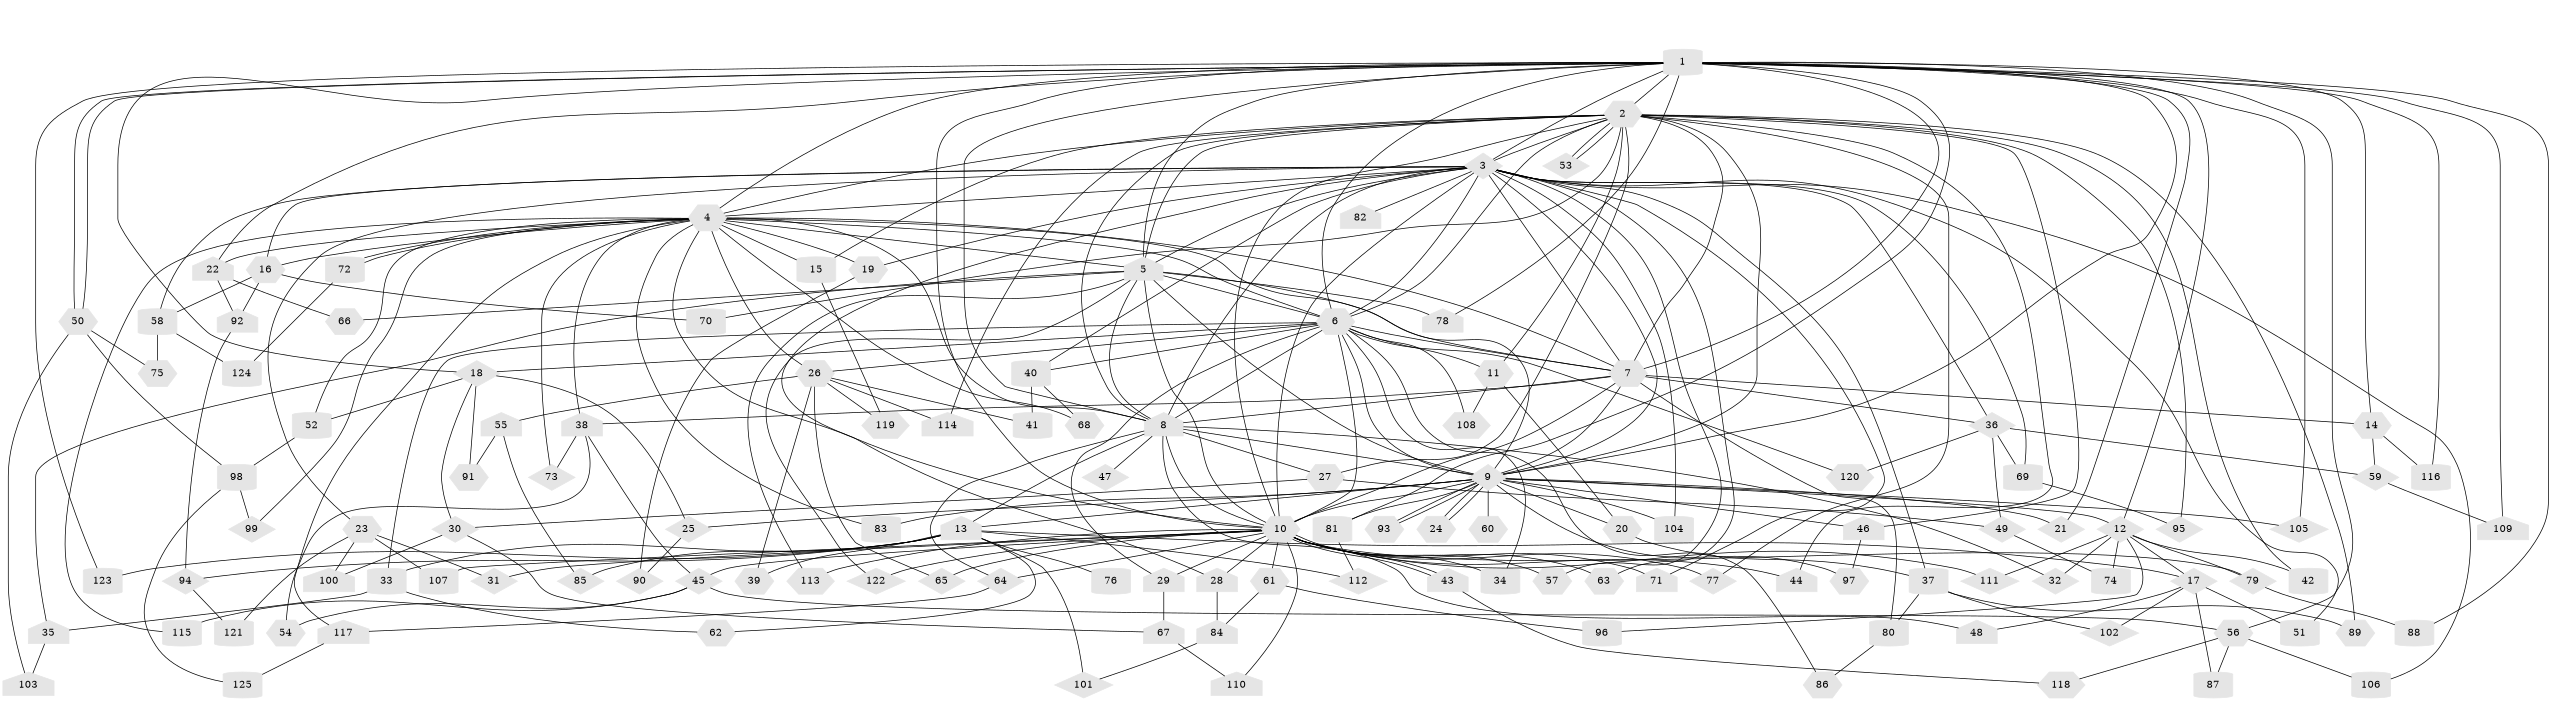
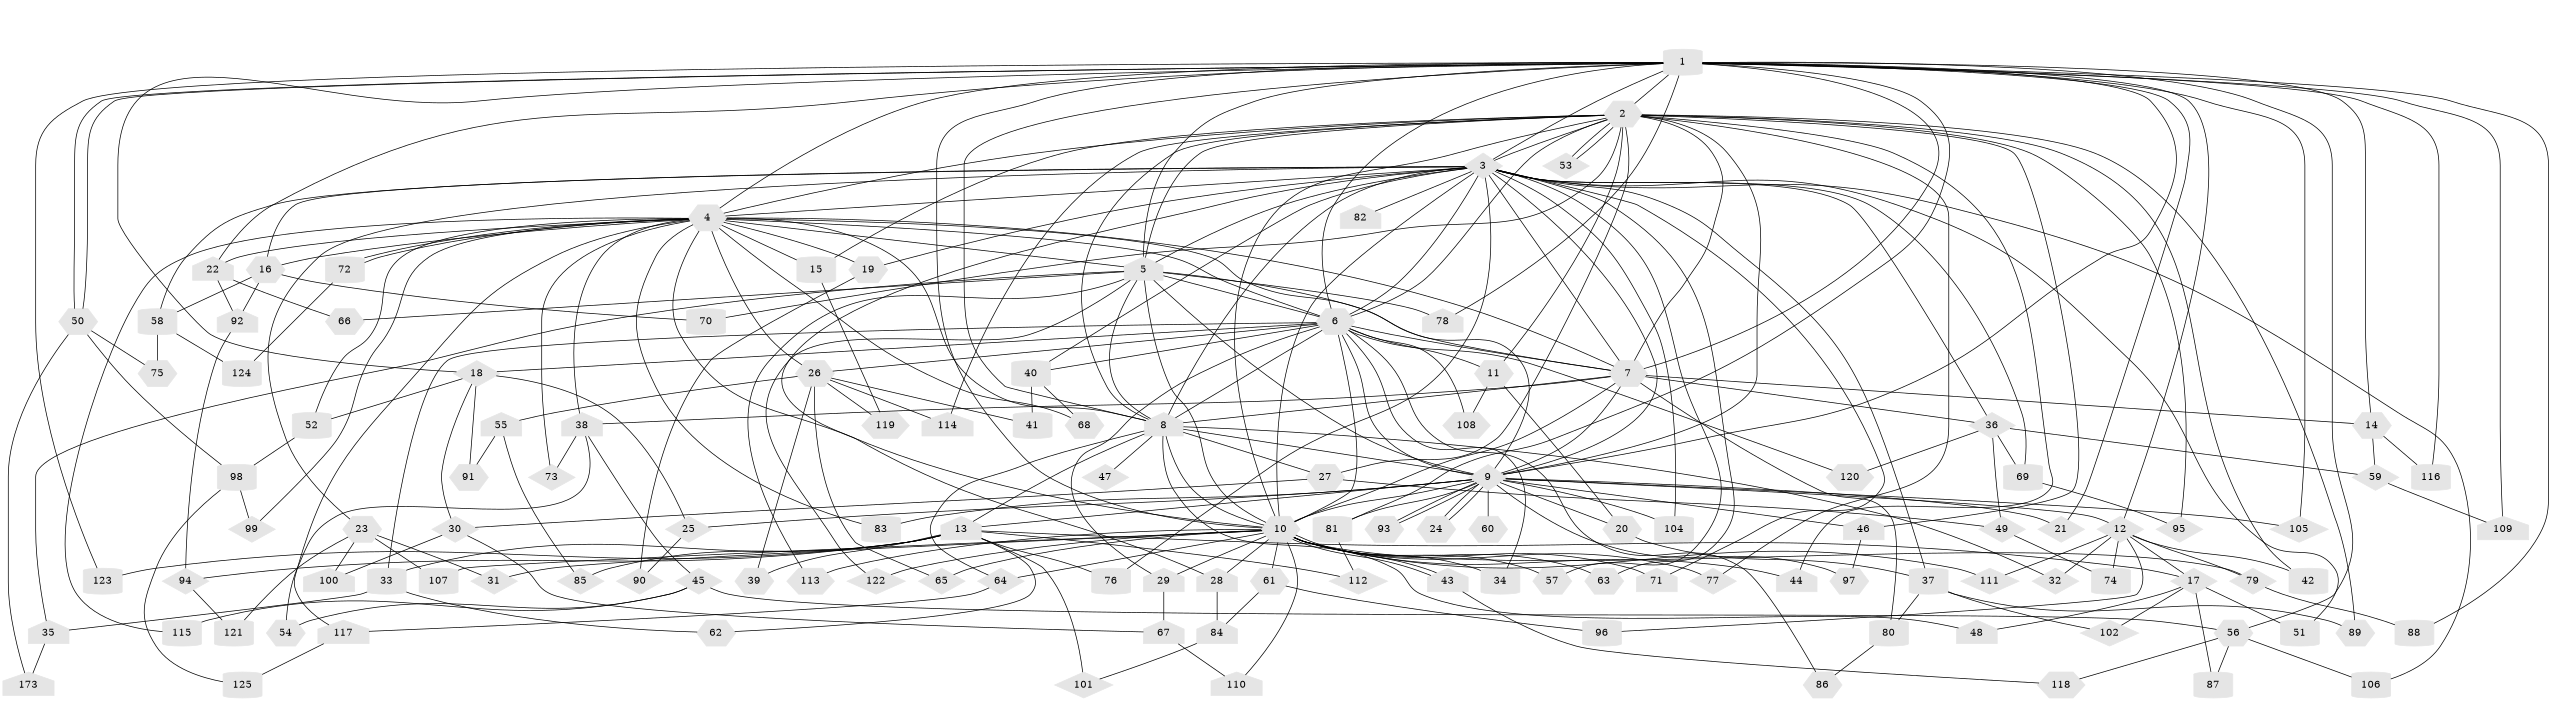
edge "3" -- "76": added
edge "10" -- "45": removed
node "103": label "103" -> "173"
